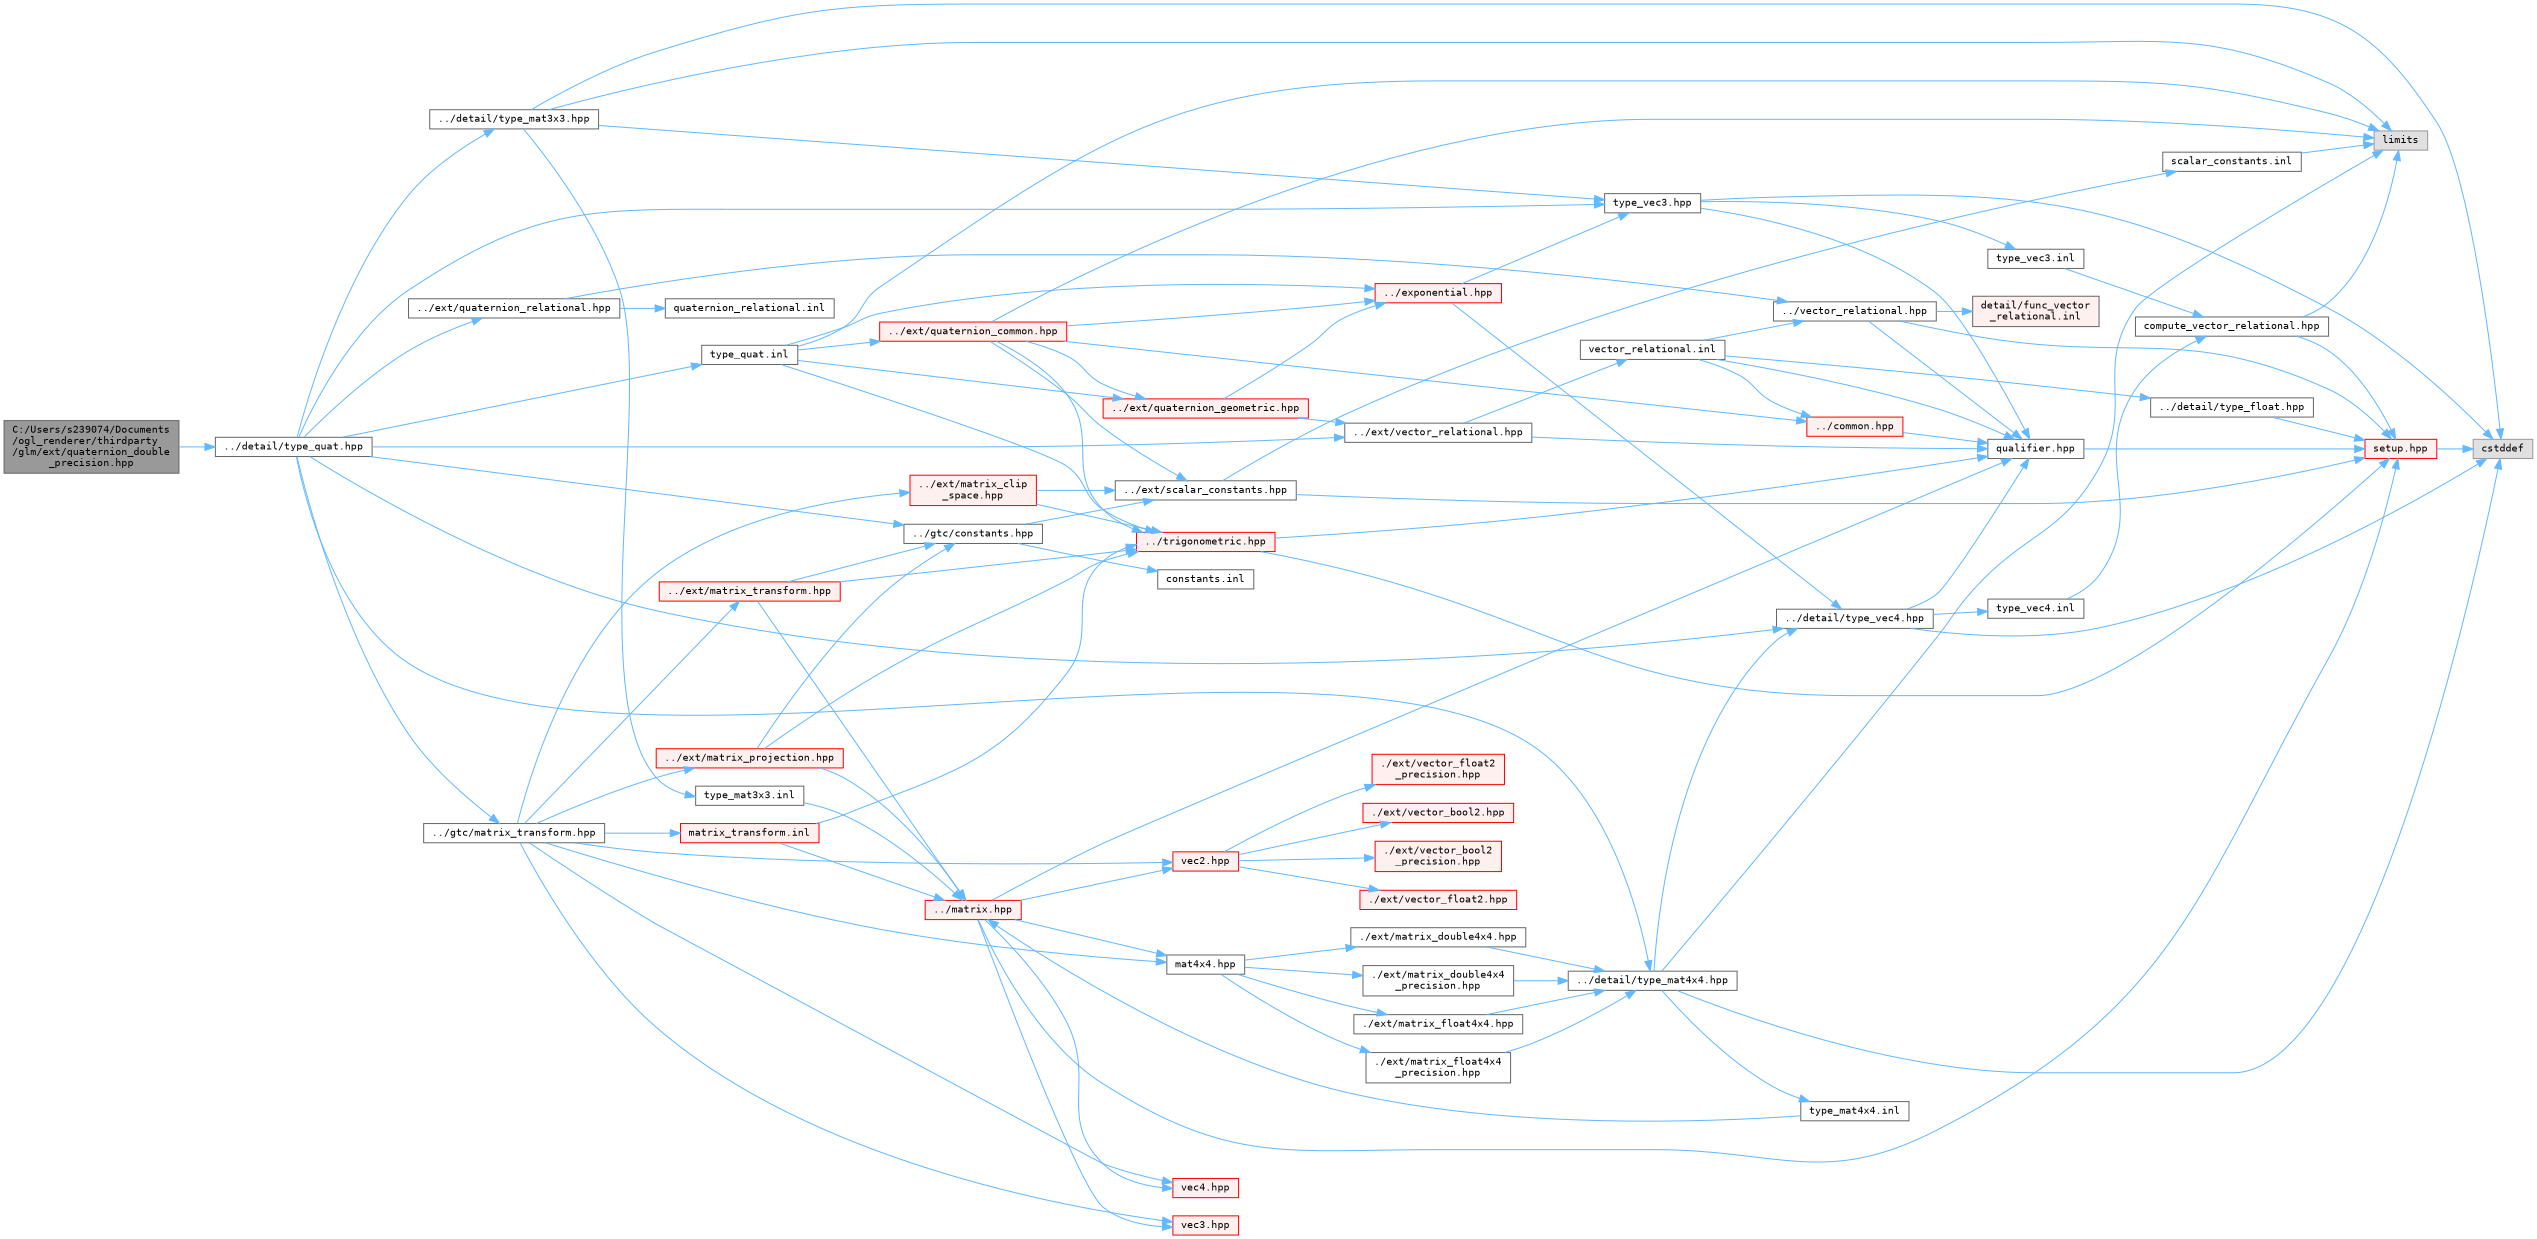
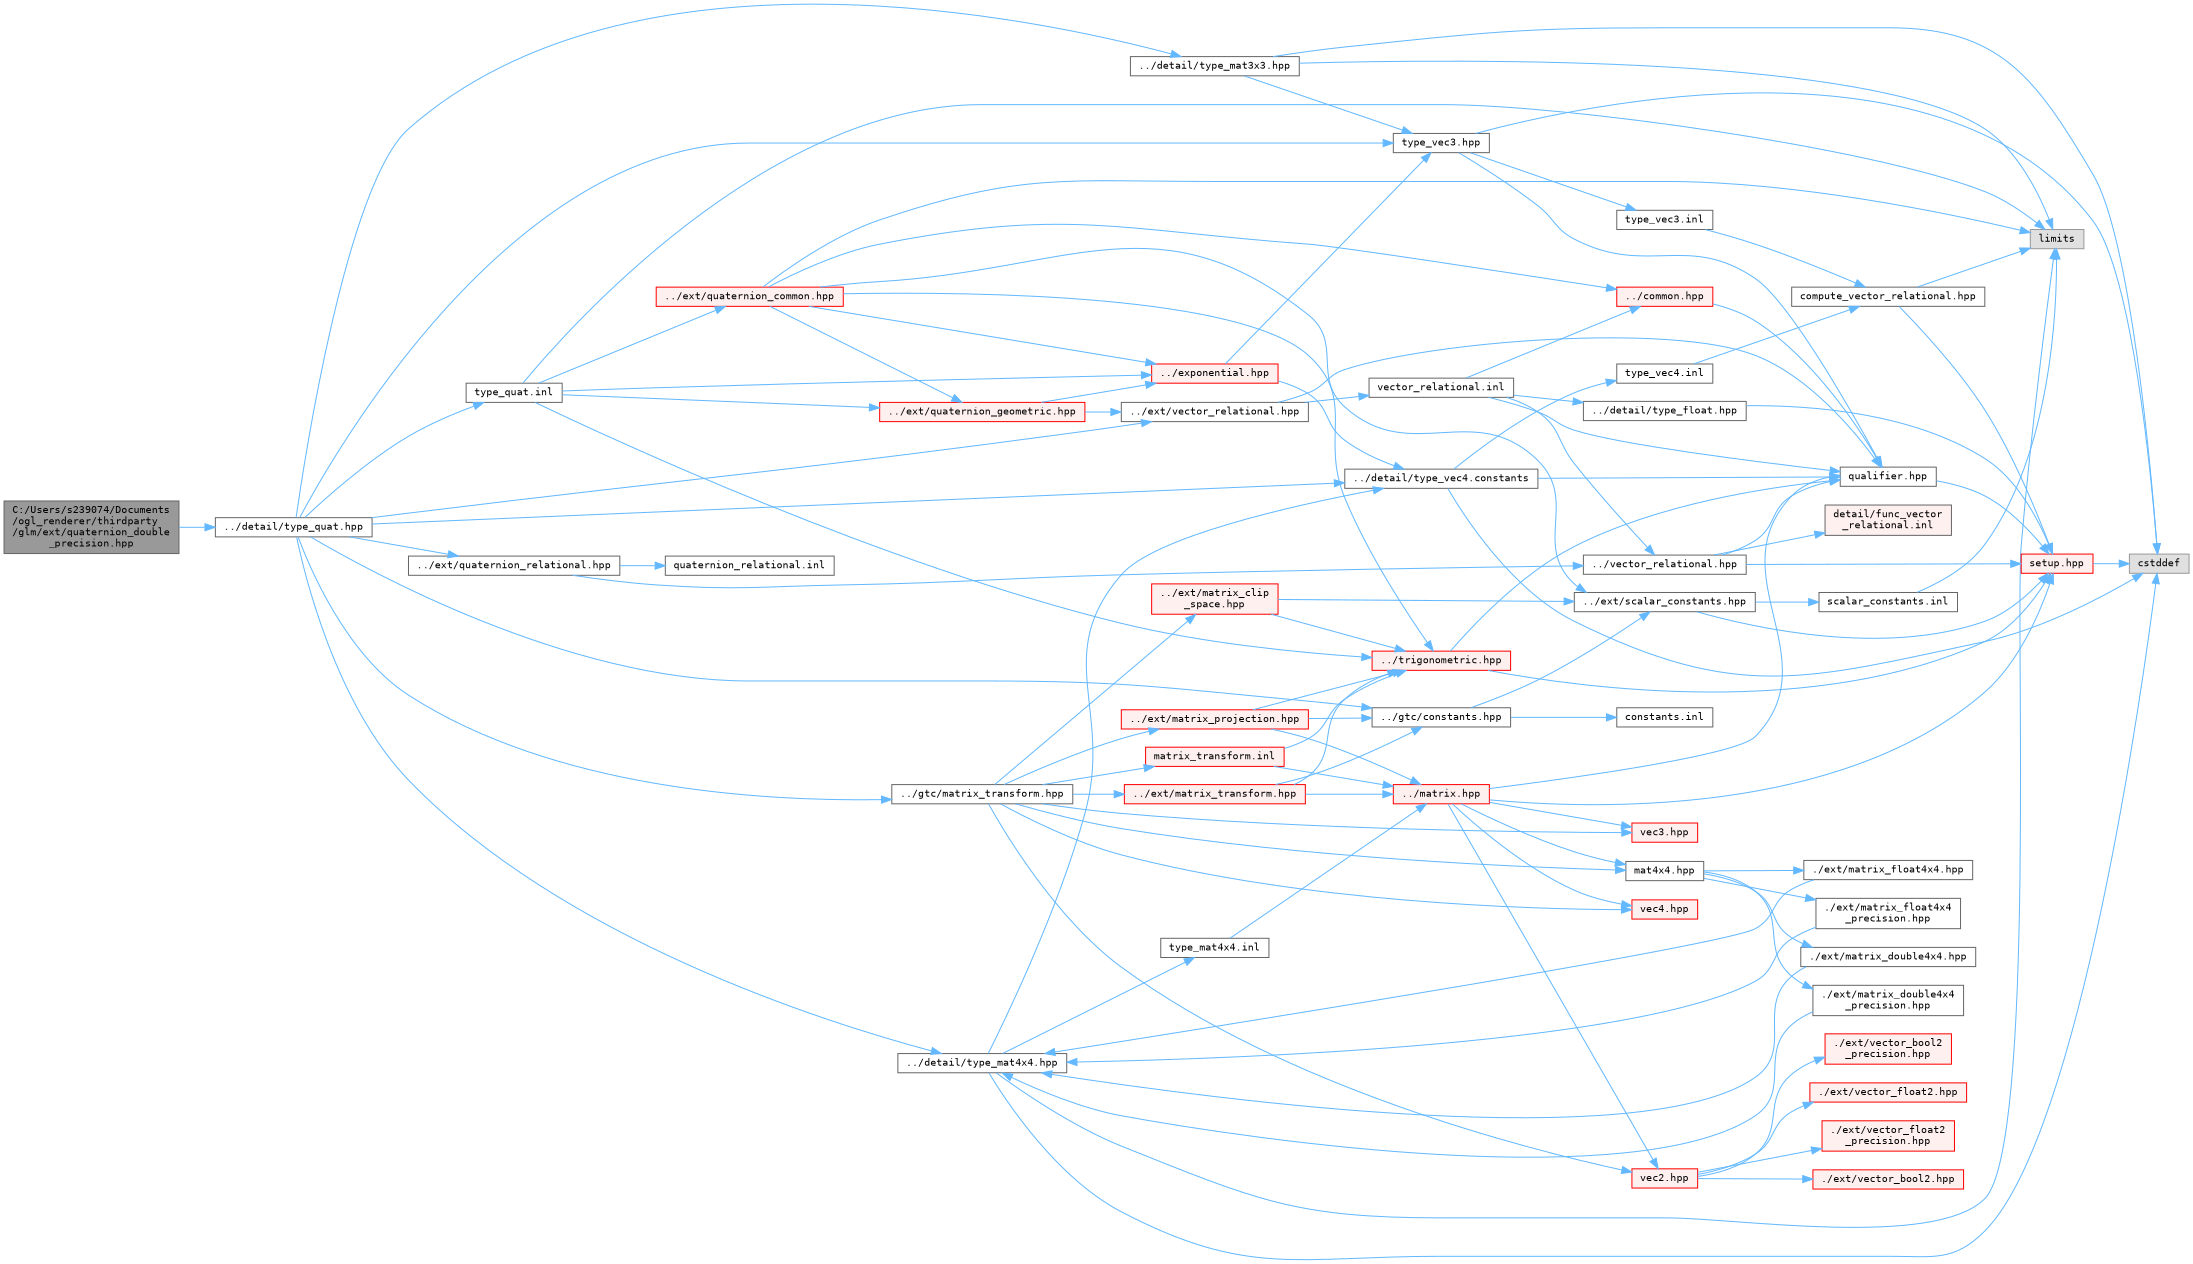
node "../detail/type_vec4.hpp": label "../detail/type_vec4.hpp" -> "../detail/type_vec4.constants"
node "type_mat3x3.inl": removed
